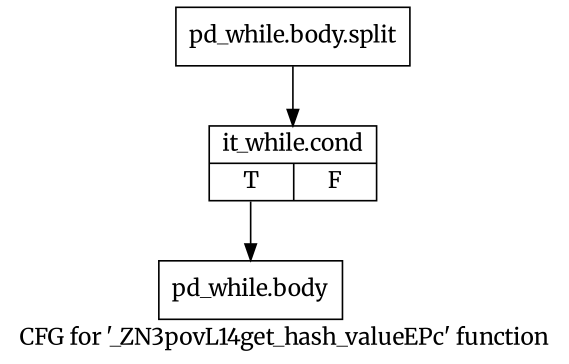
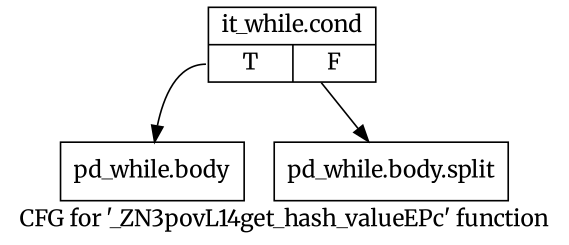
edge "pd_while.body.split" -> "it_while.cond": reversed
